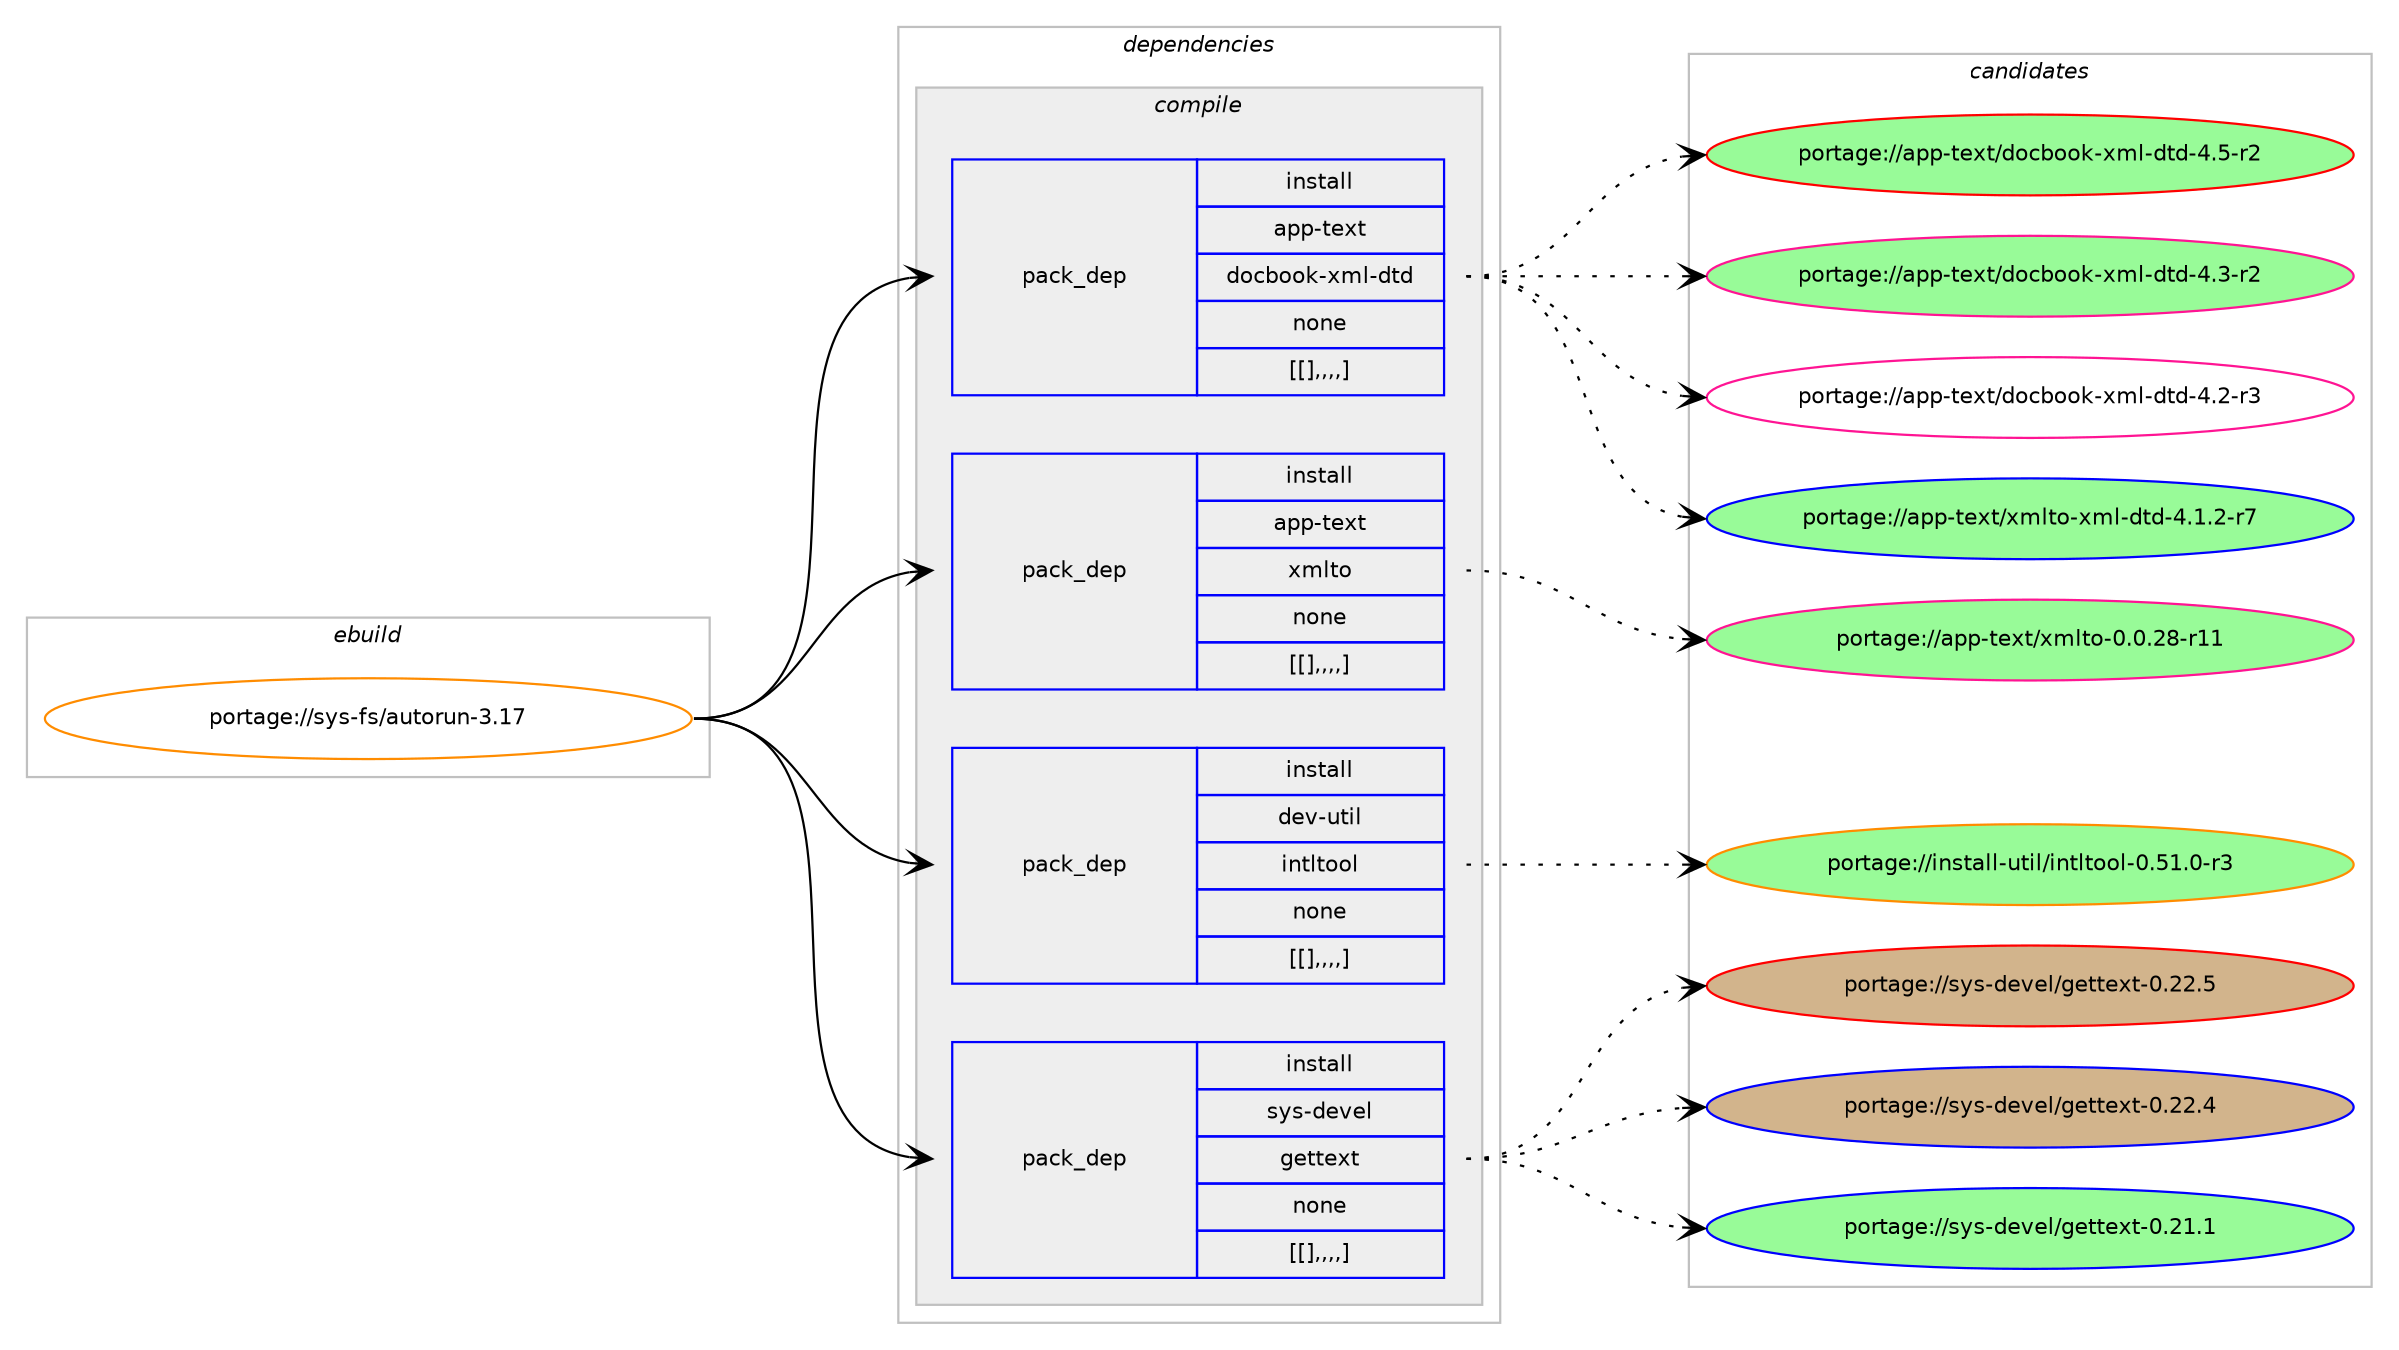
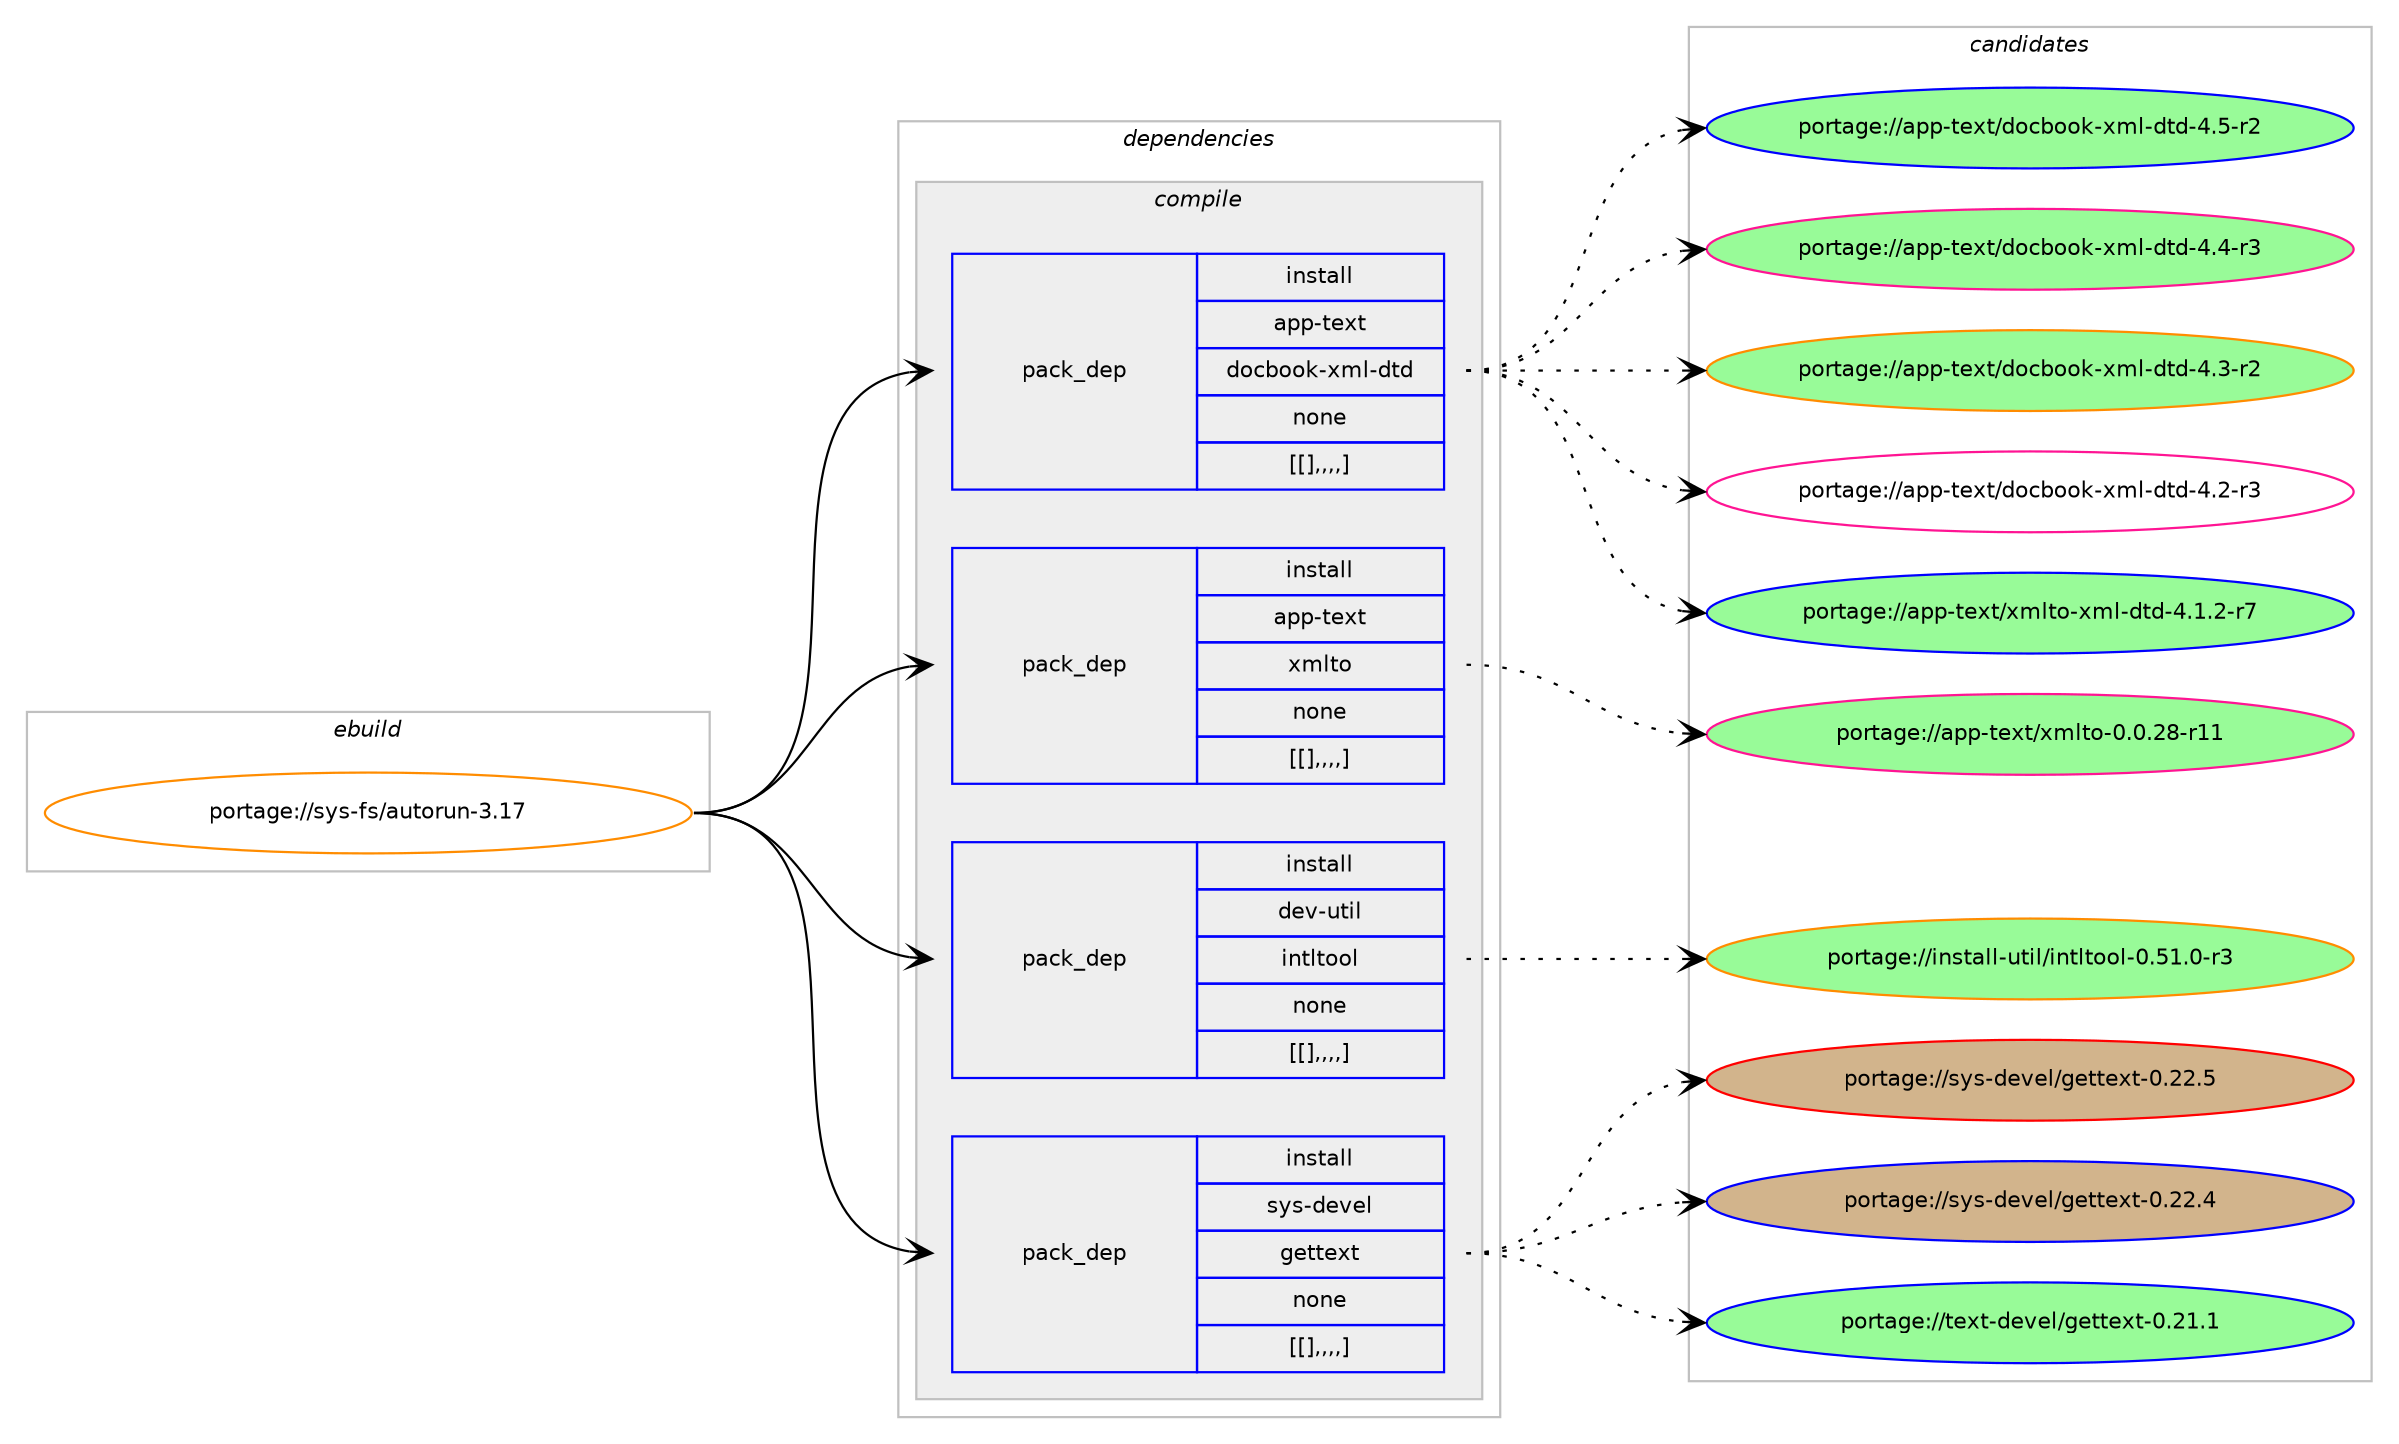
node "portage://app-text/docbook-xml-dtd-4.5-r2": color red -> blue
node "portage://app-text/docbook-xml-dtd-4.4-r3": added
node "portage://app-text/docbook-xml-dtd-4.3-r2": color deeppink -> darkorange
node "portage://sys-devel/gettext-0.21.1": label "portage://sys-devel/gettext-0.21.1" -> "portage://text-devel/gettext-0.21.1"
